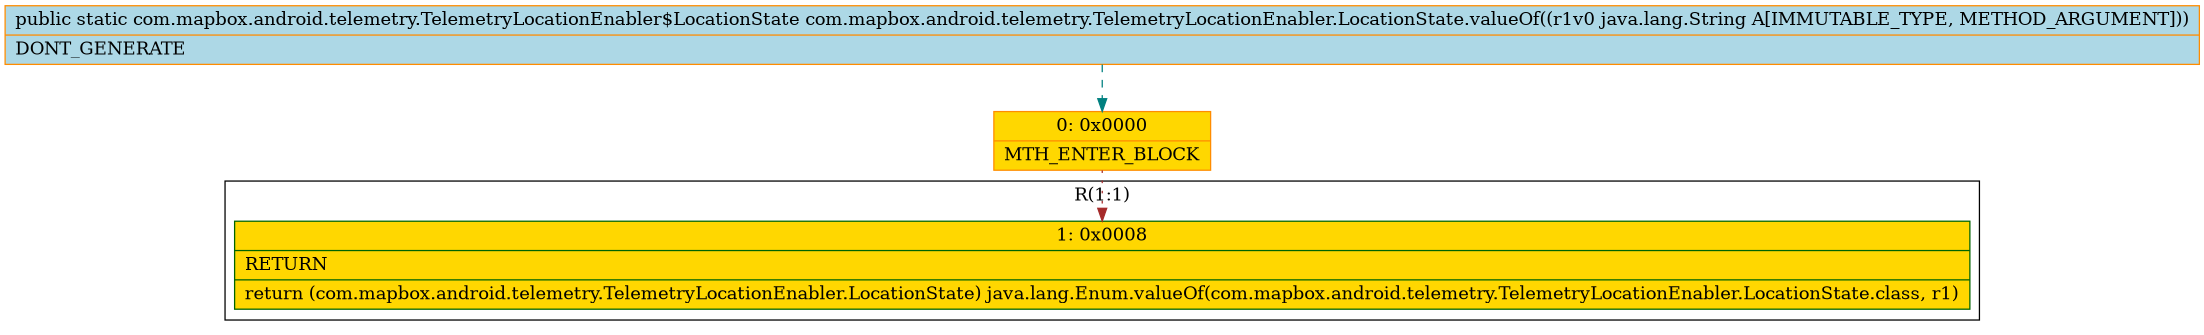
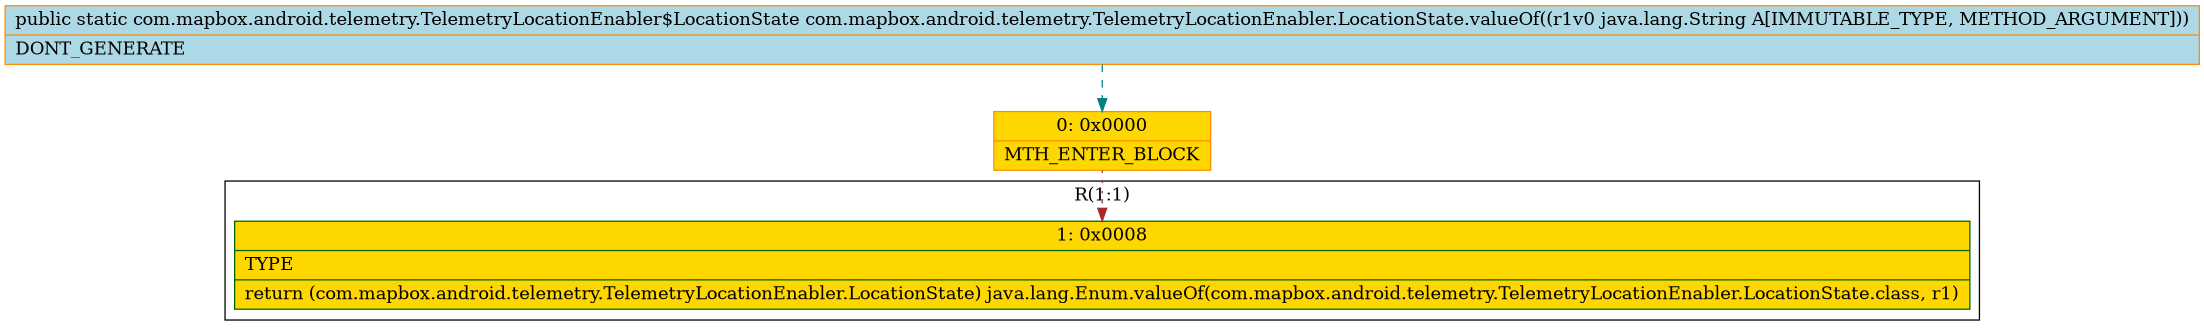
node "1: 0x0008": text "RETURN" -> "TYPE"
